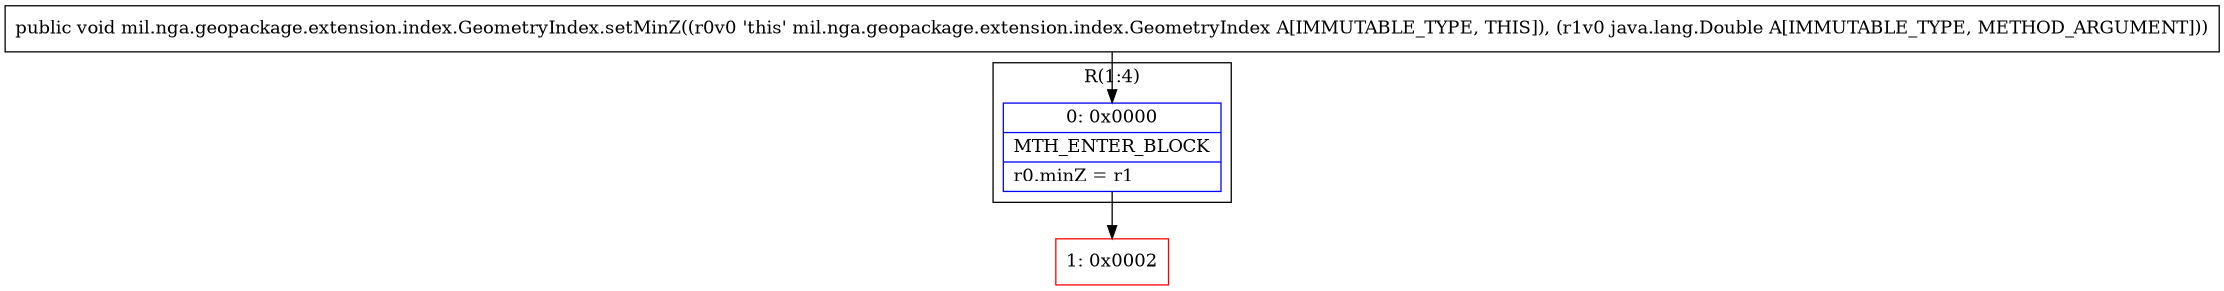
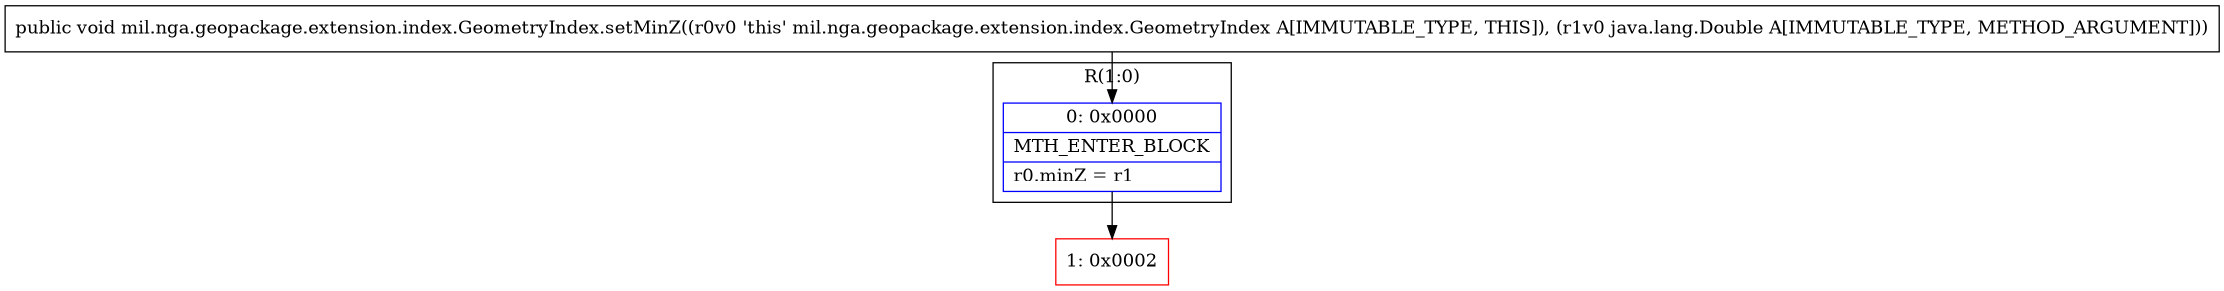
cluster "R(1:4)": label "R(1:4)" -> "R(1:0)"
